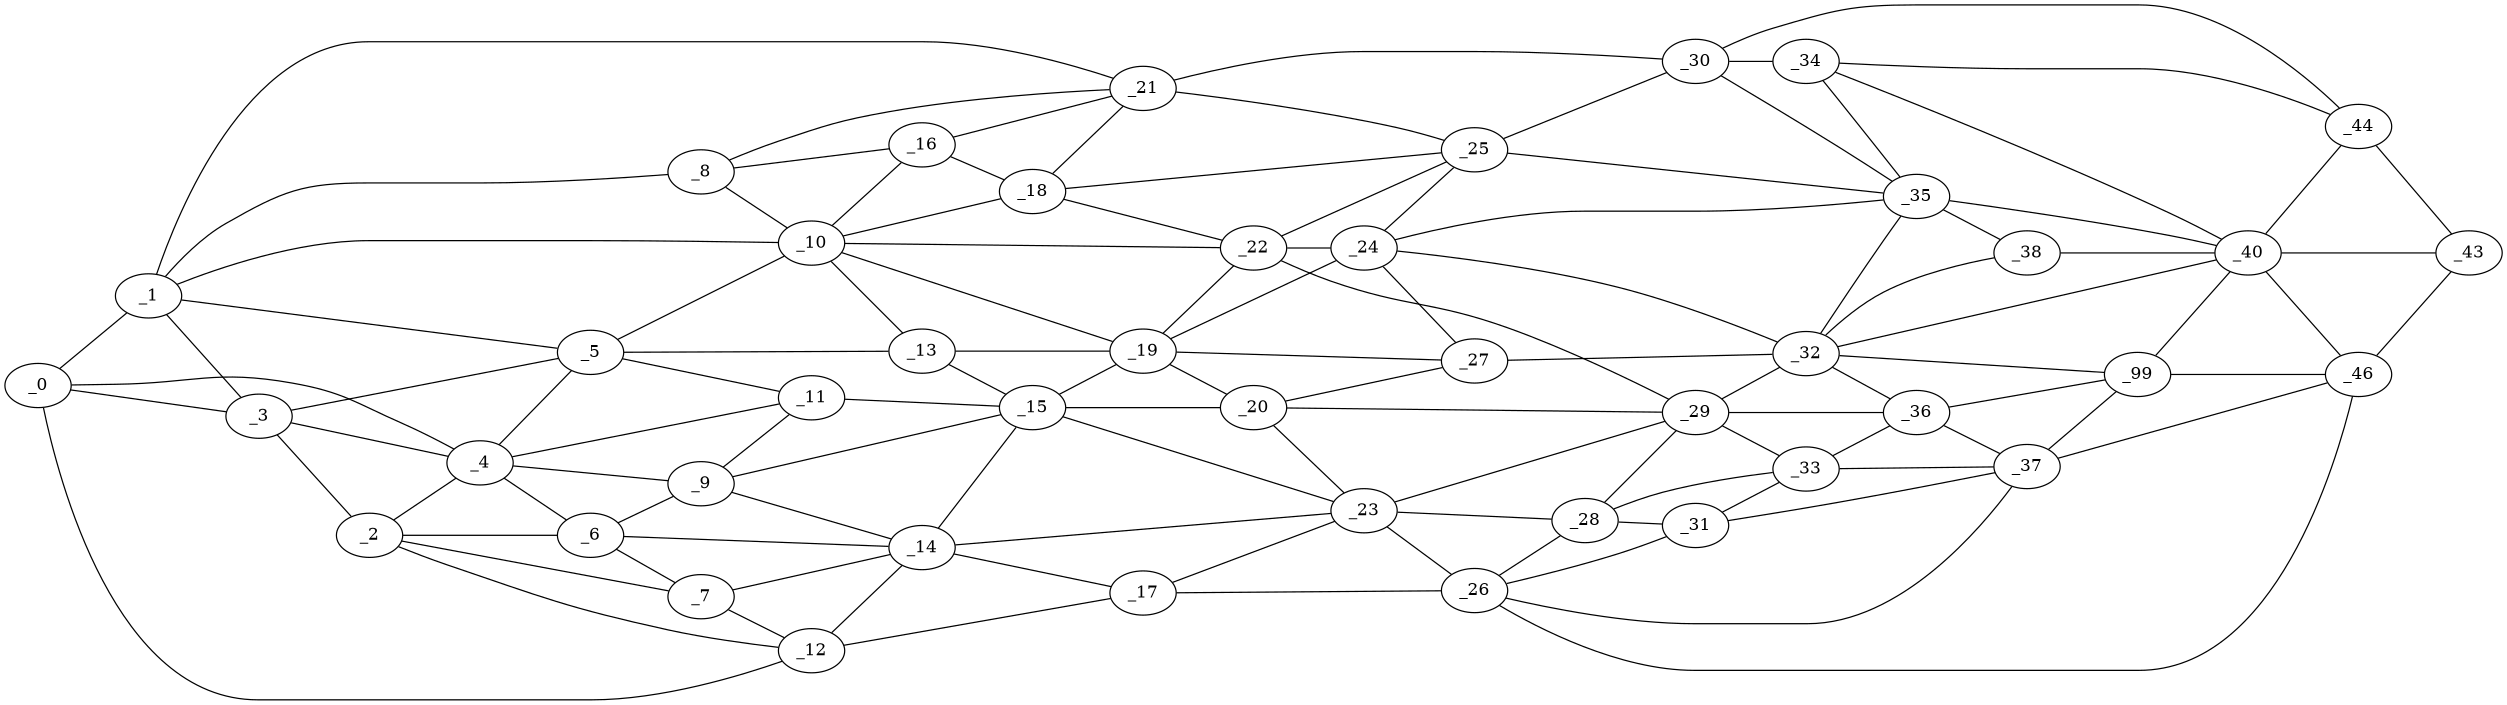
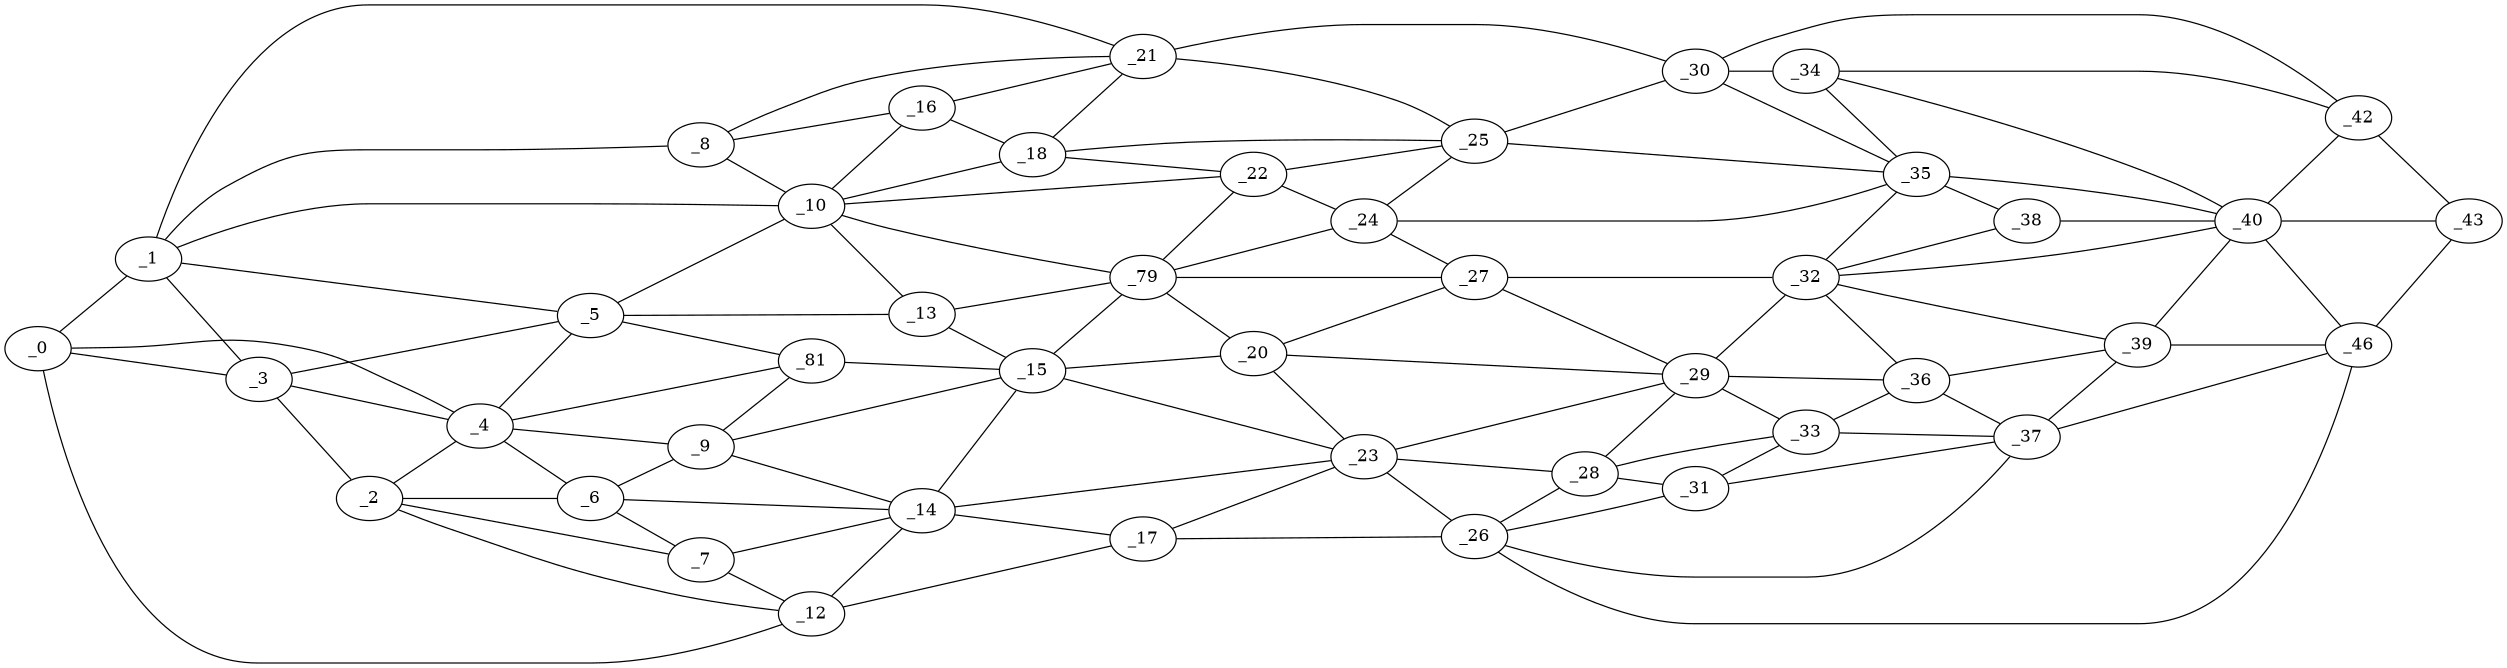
node "_44": label "_44" -> "_42"
edge "_24" -- "_32": removed
edge "_22" -- "_29": now "_27" -- "_29"
node "_19": label "_19" -> "_79"
node "_99": label "_99" -> "_39"
node "_11": label "_11" -> "_81"
